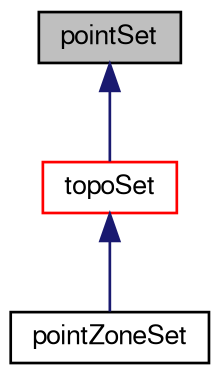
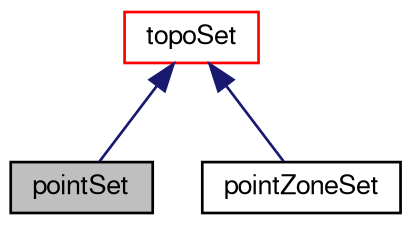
edge "topoSet" -> "pointSet": reversed
